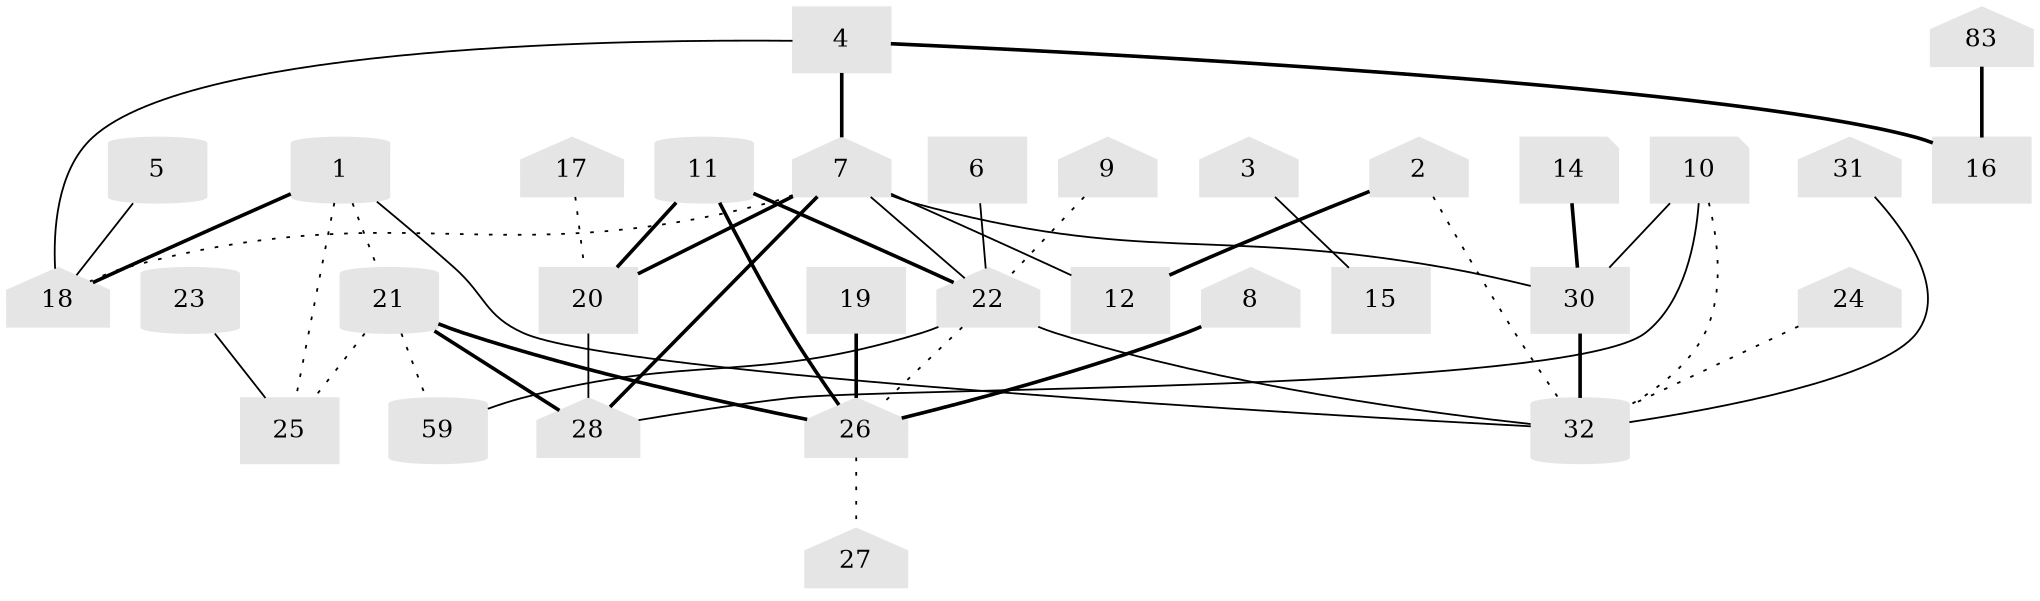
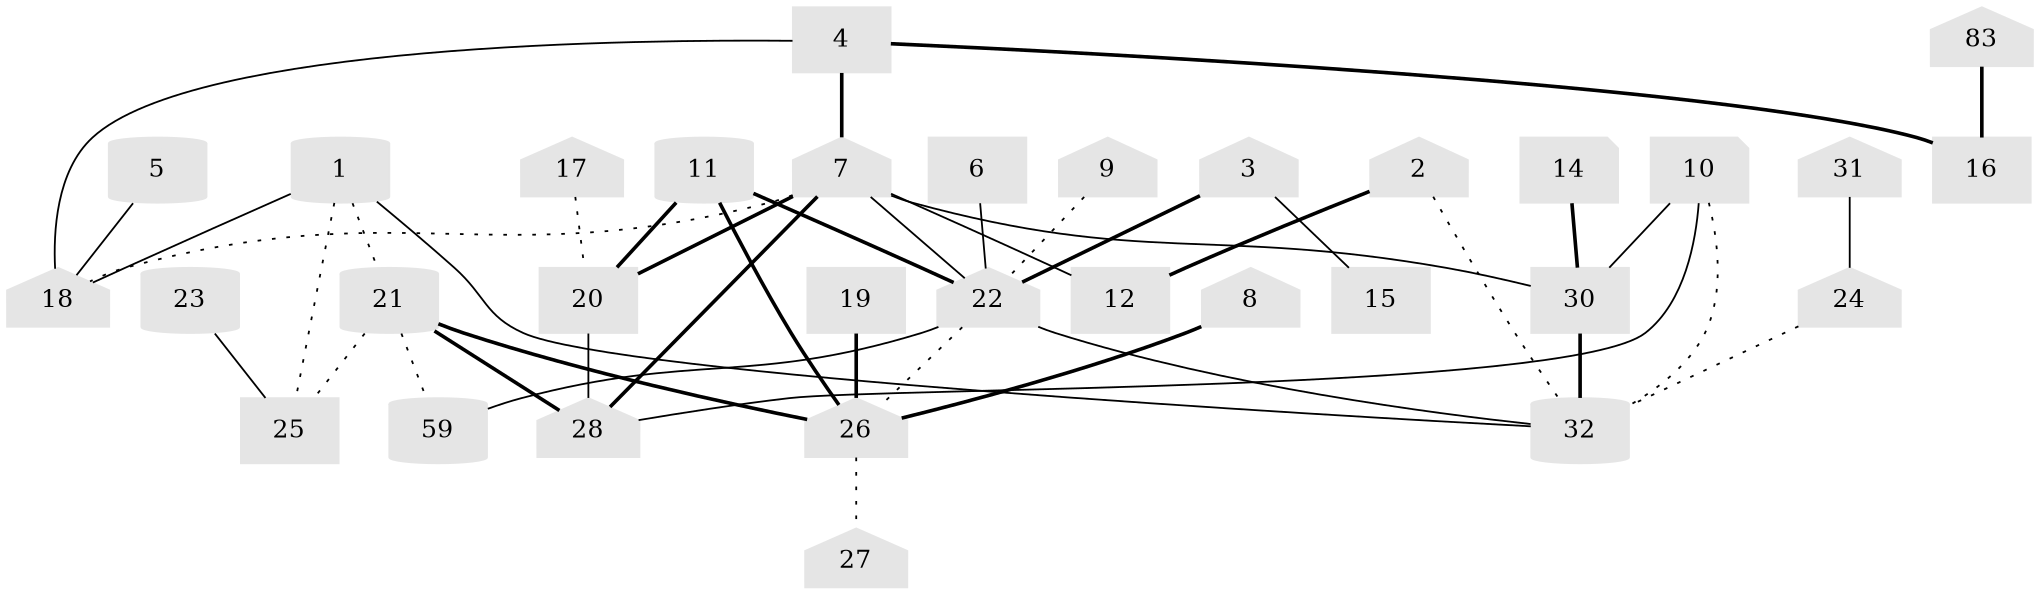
edge "3" -- "22": added
edge "1" -- "18": style bold -> solid
edge "31" -- "32": now "31" -- "24"
